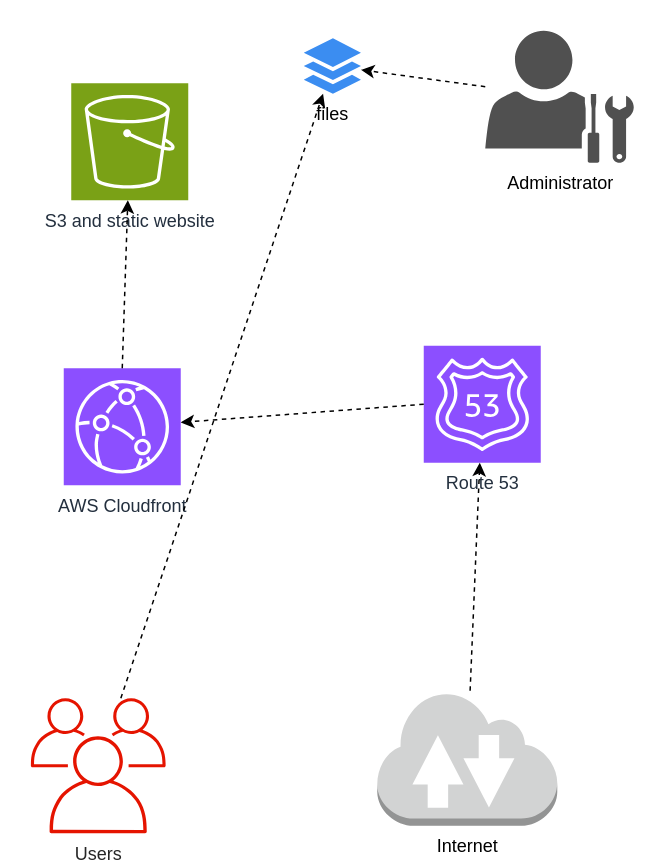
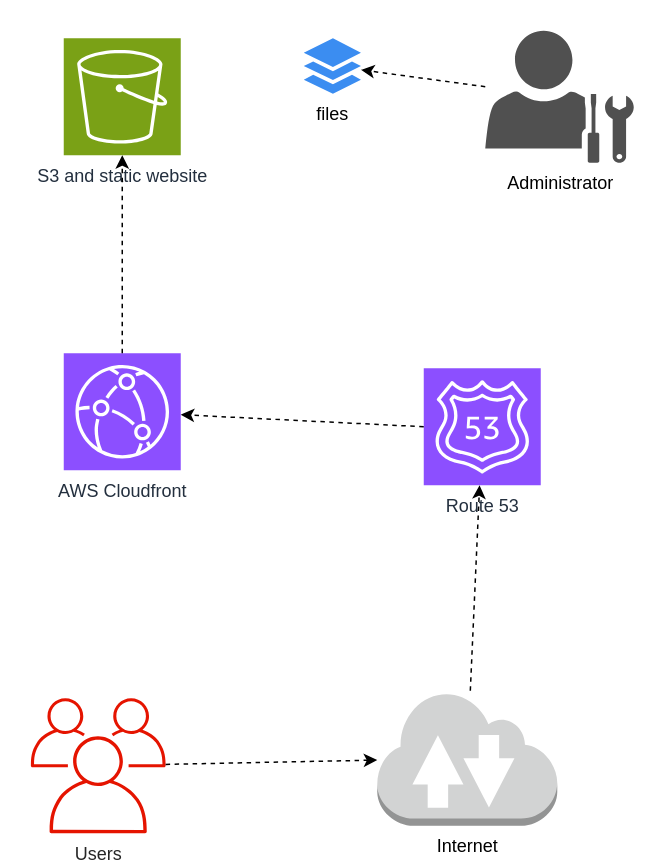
node "S3 and static website": moved (130, 142) -> (122, 97)
edge "Users" -> "files": now "Users" -> "Internet"
node "Route 53": moved (482, 404) -> (482, 427)
node "AWS Cloudfront": moved (122, 427) -> (122, 412)
